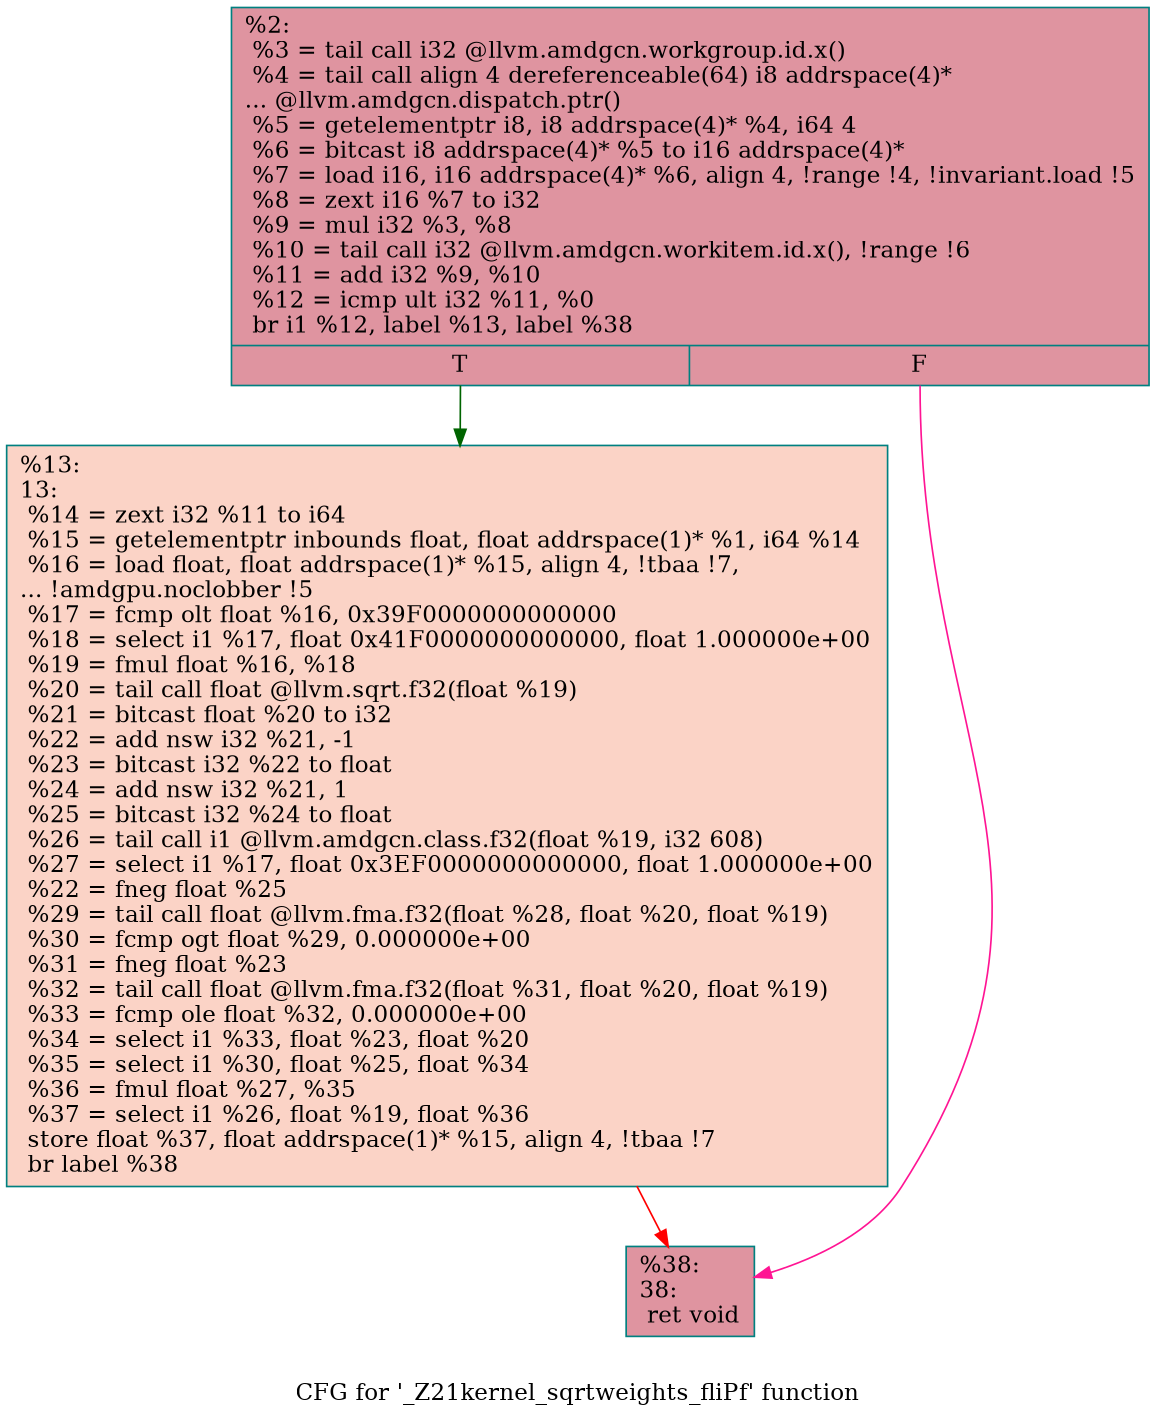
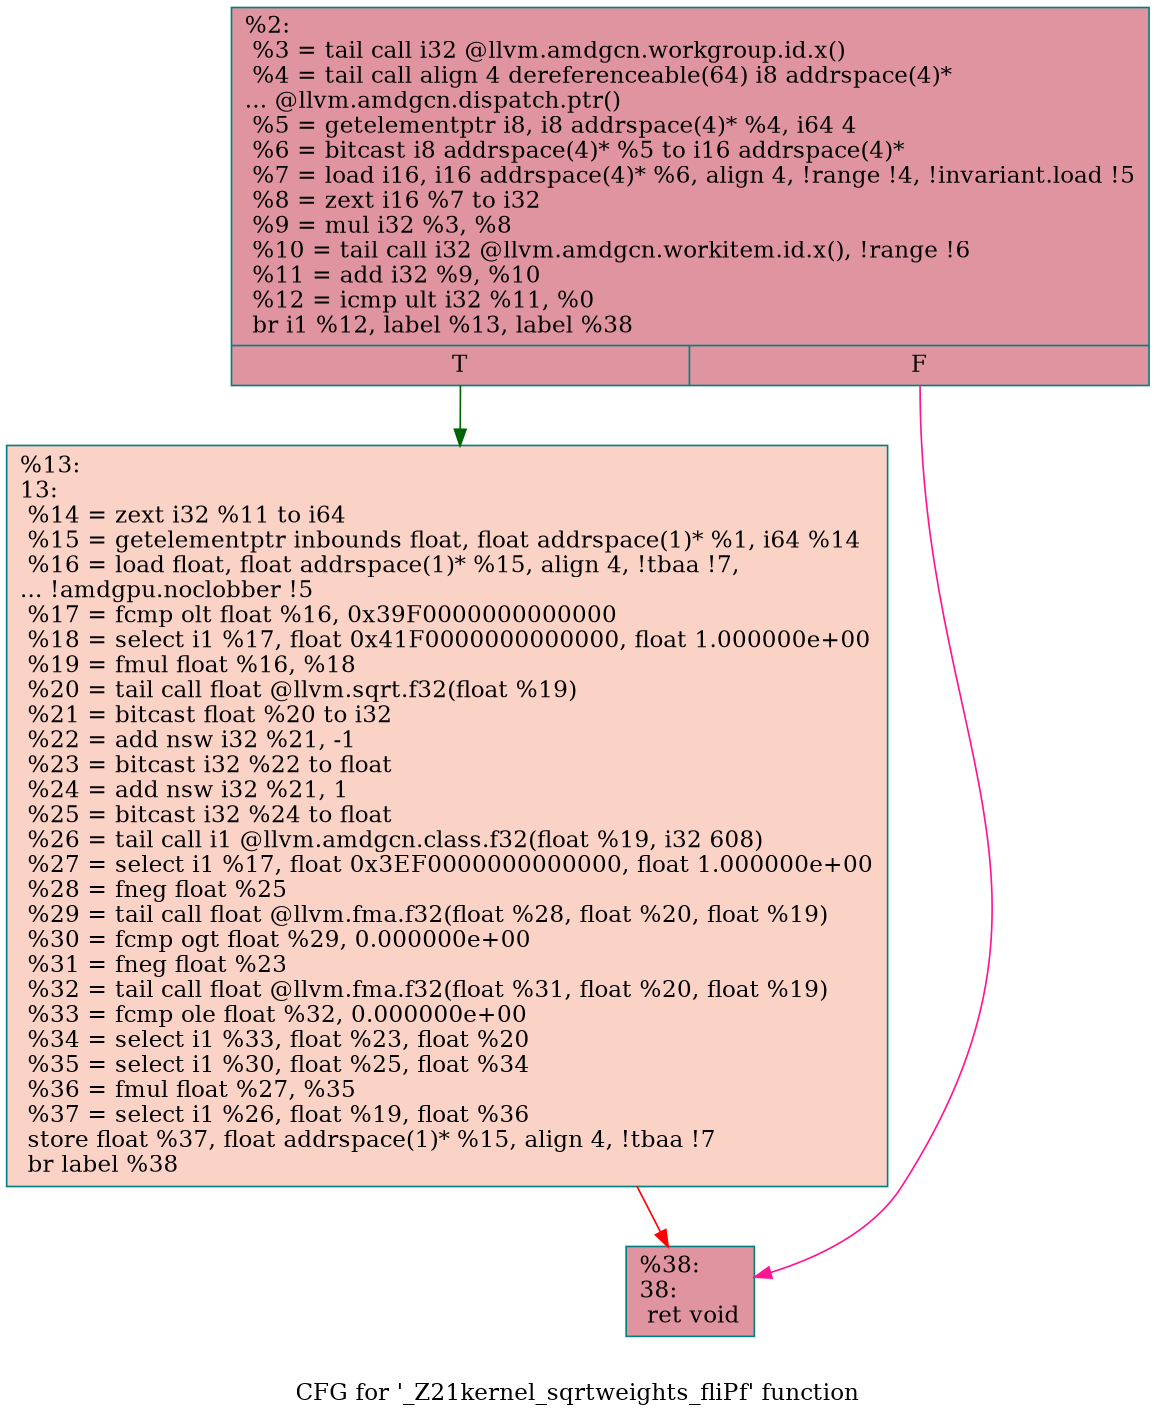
node "%13:": text "%22 = fneg float %25" -> "%28 = fneg float %25"
